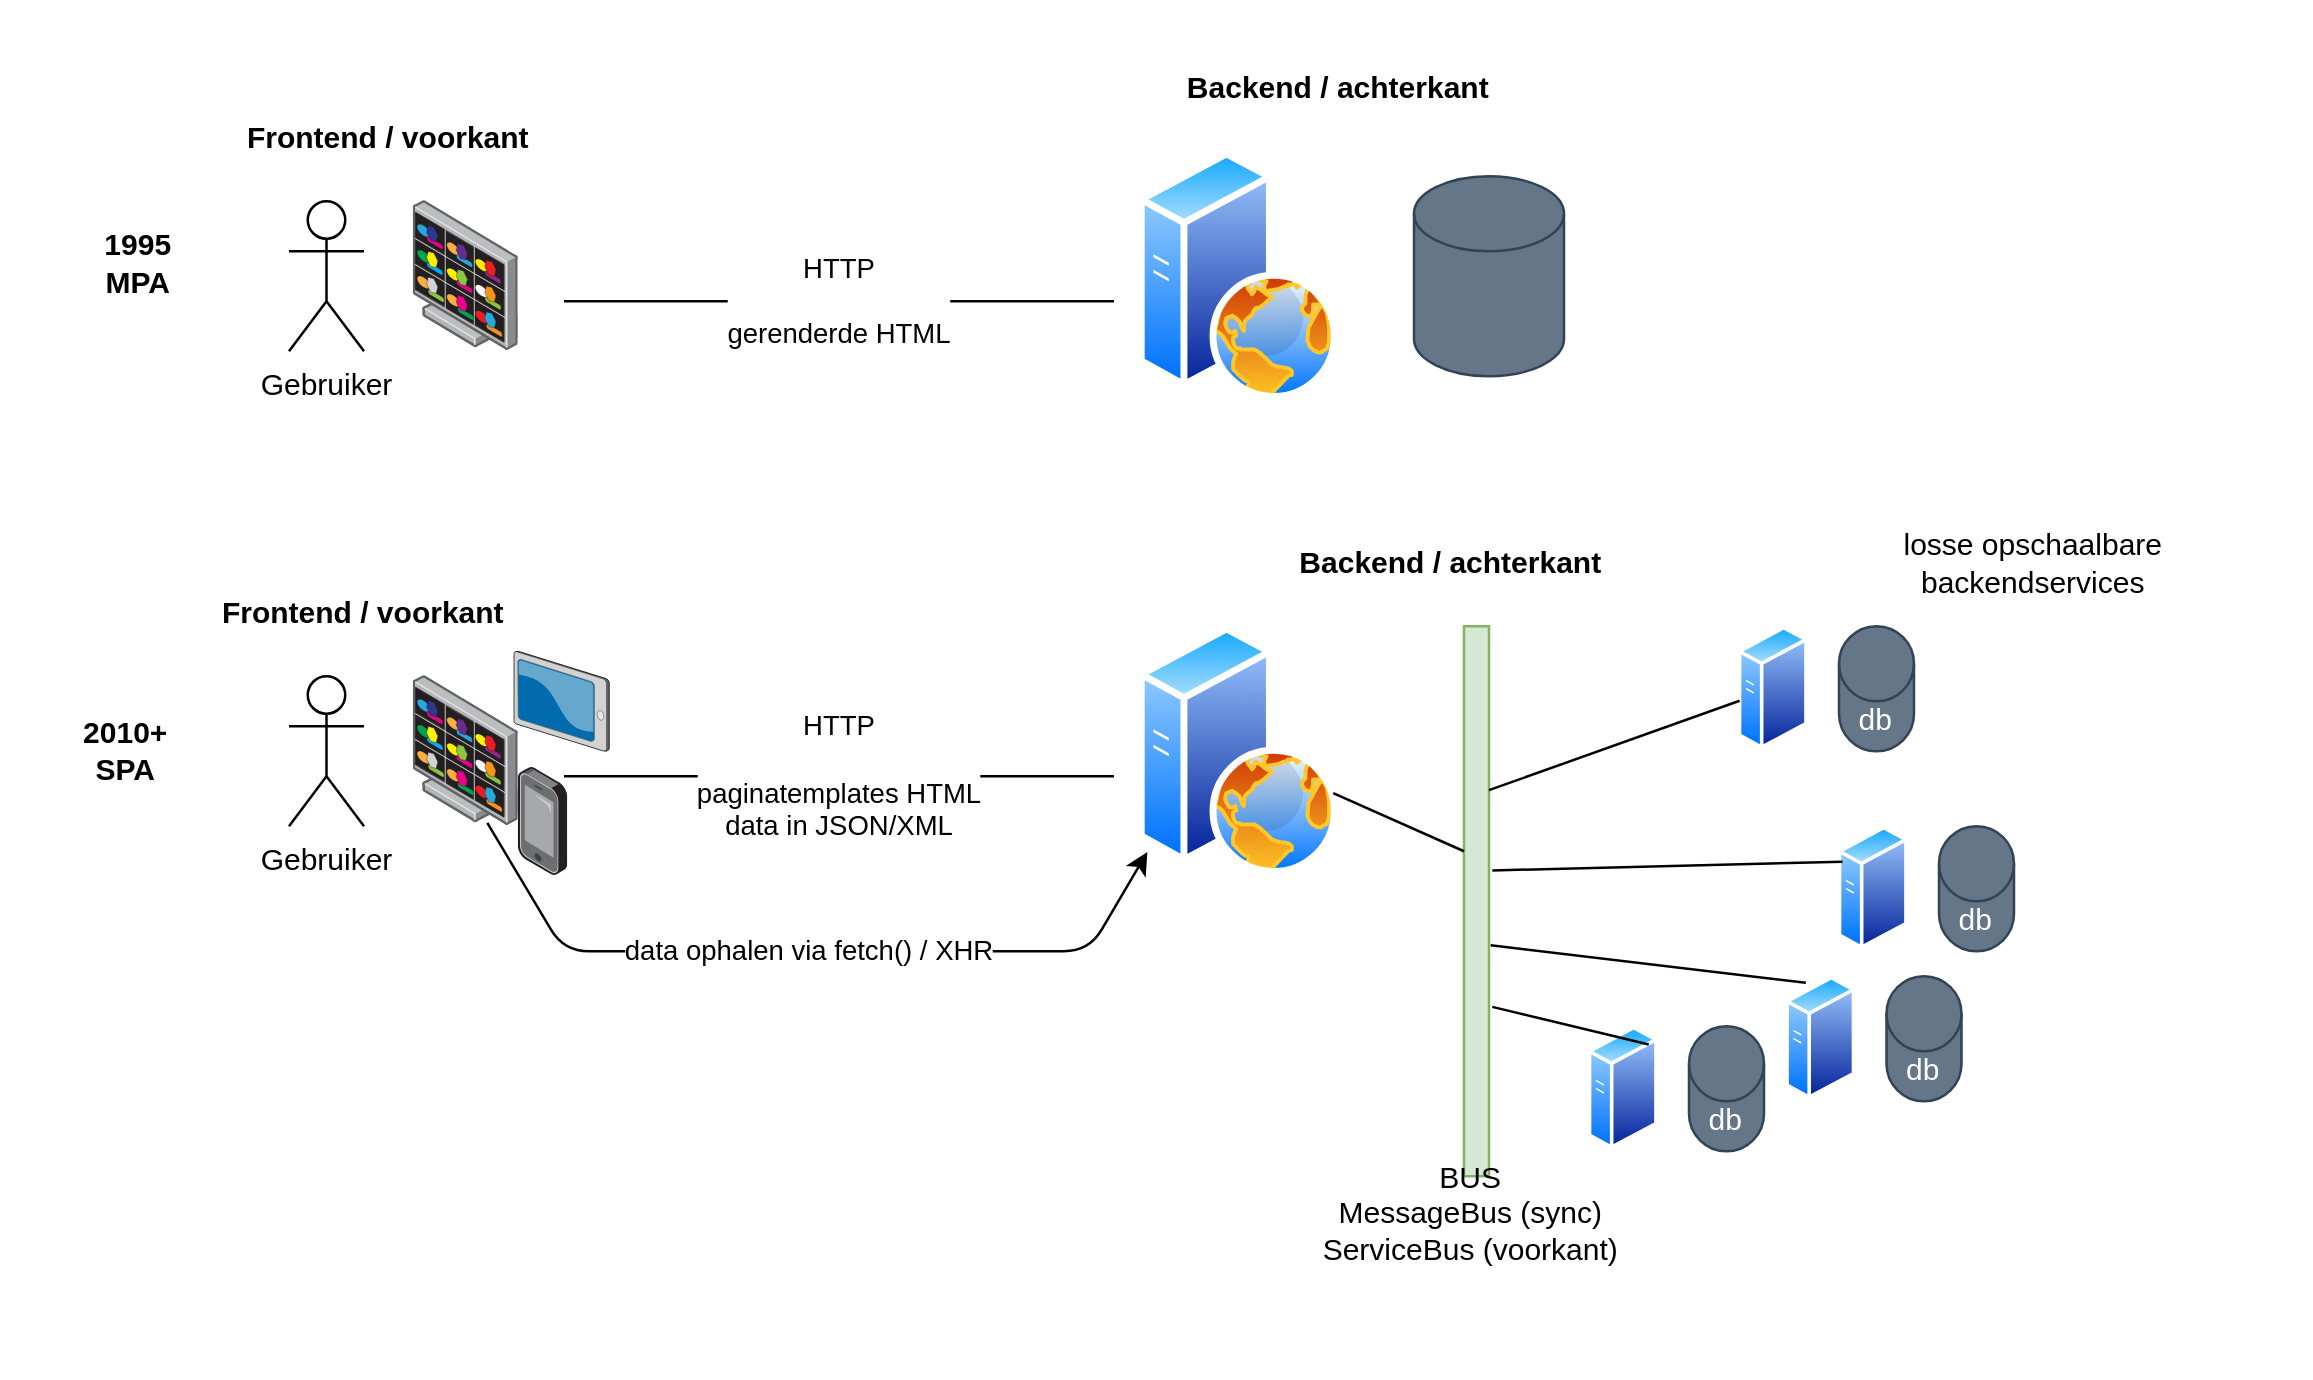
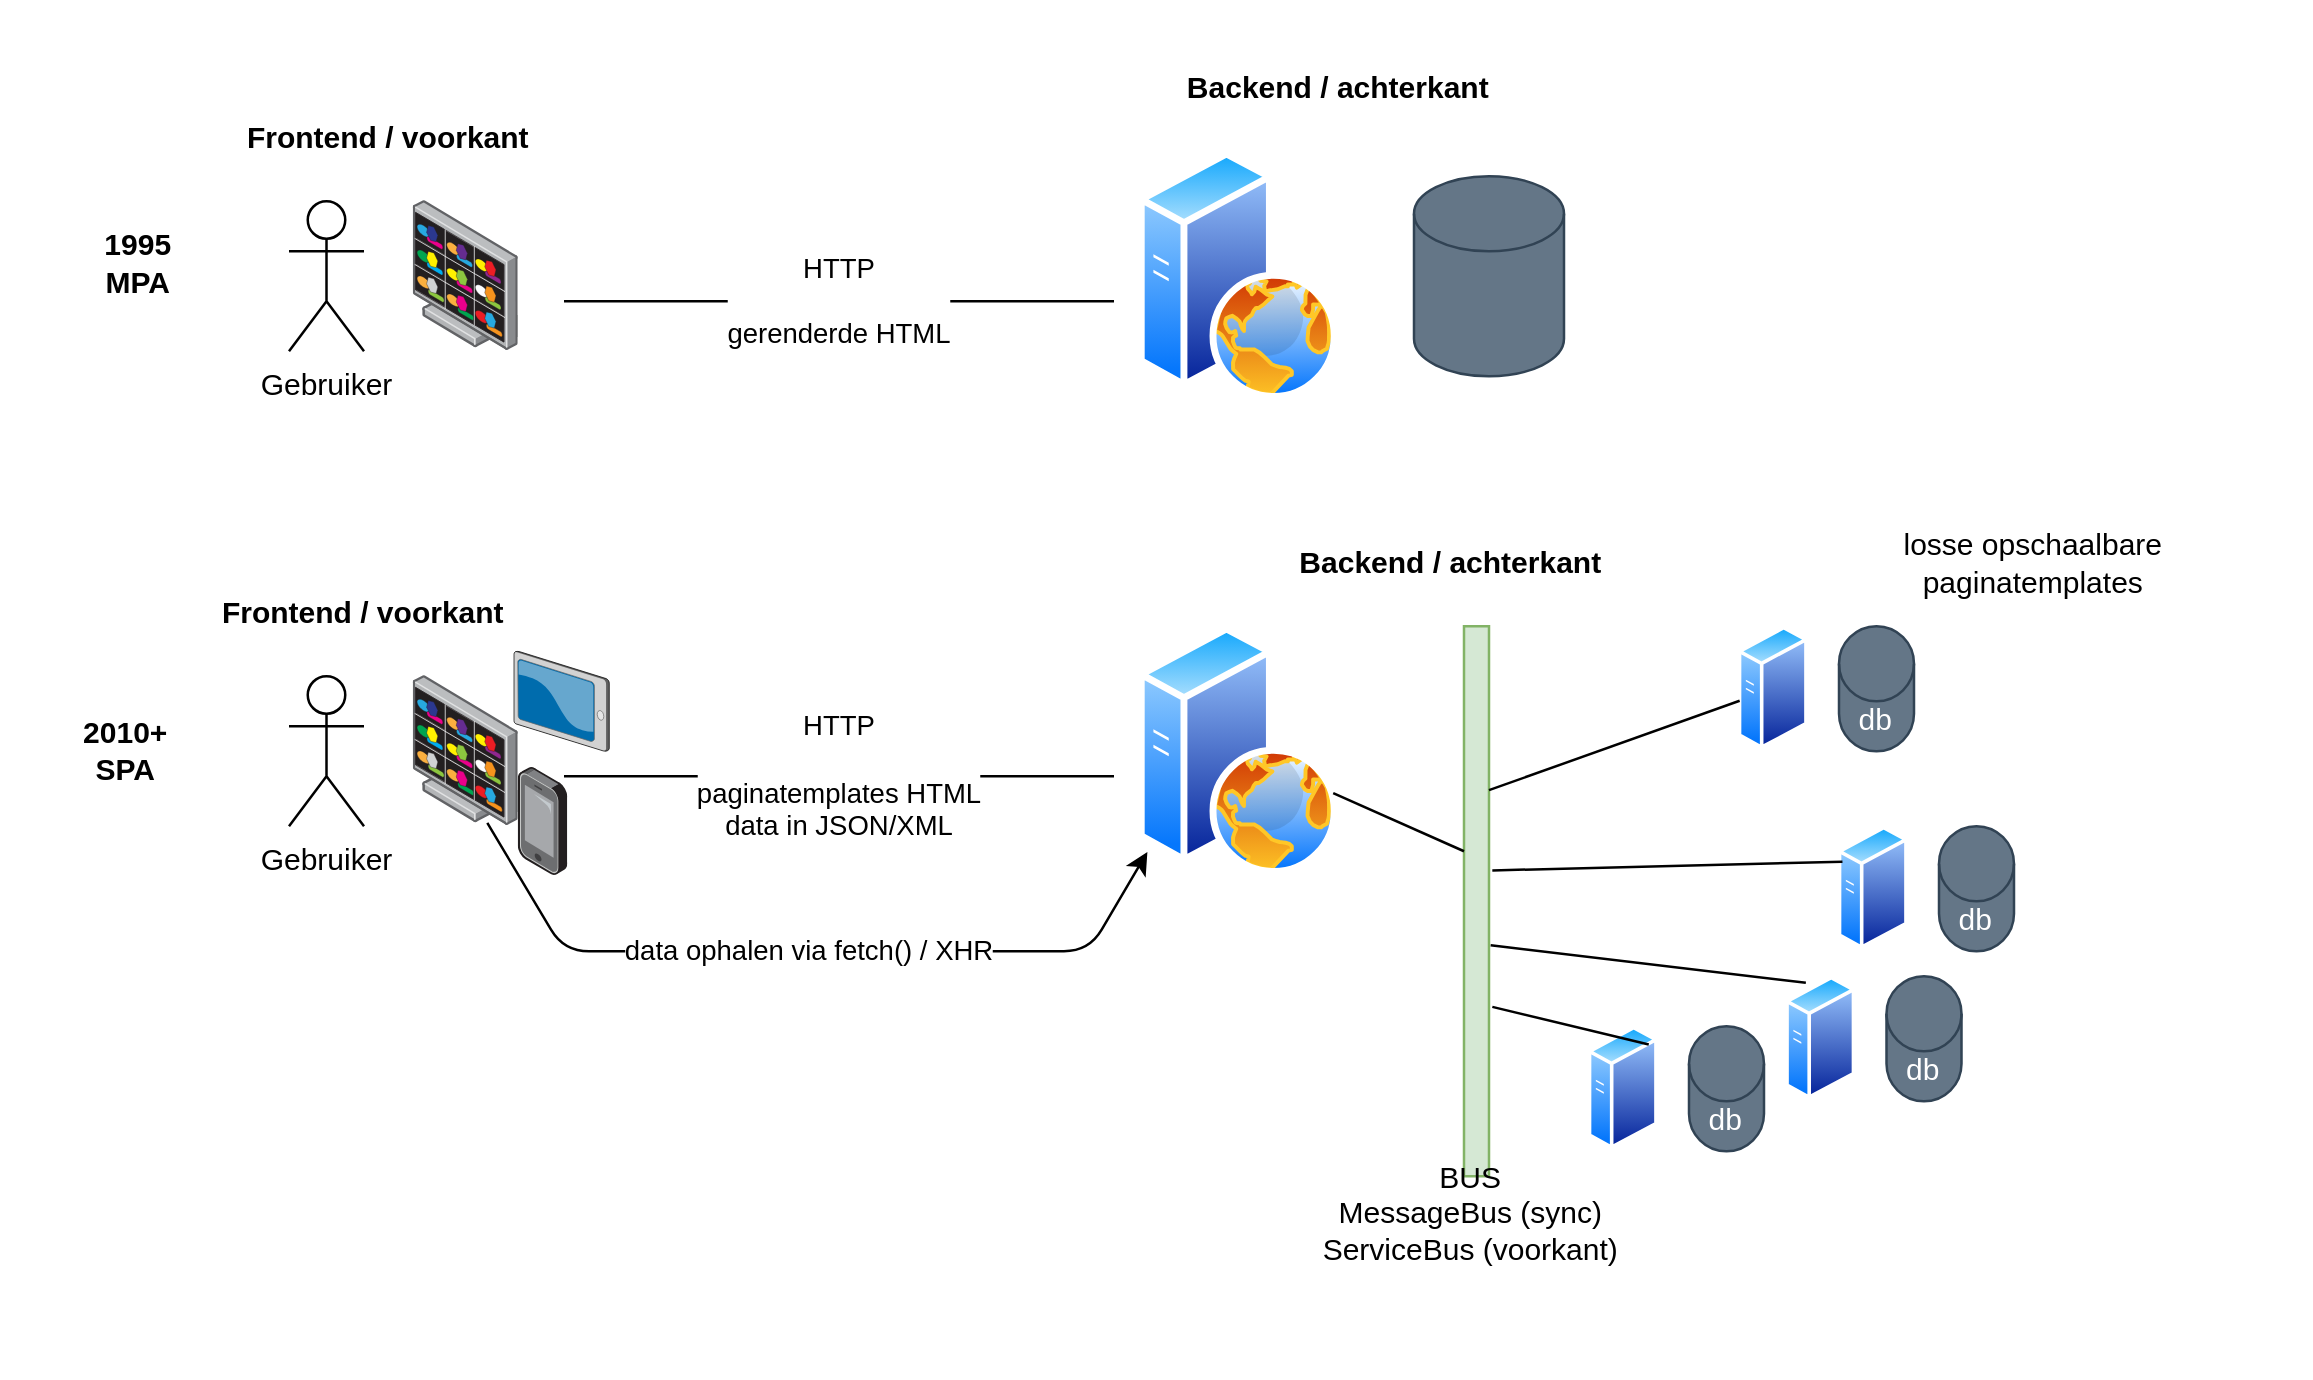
node "losse opschaalbare backendservices": label "losse opschaalbare backendservices" -> "losse opschaalbare paginatemplates"
